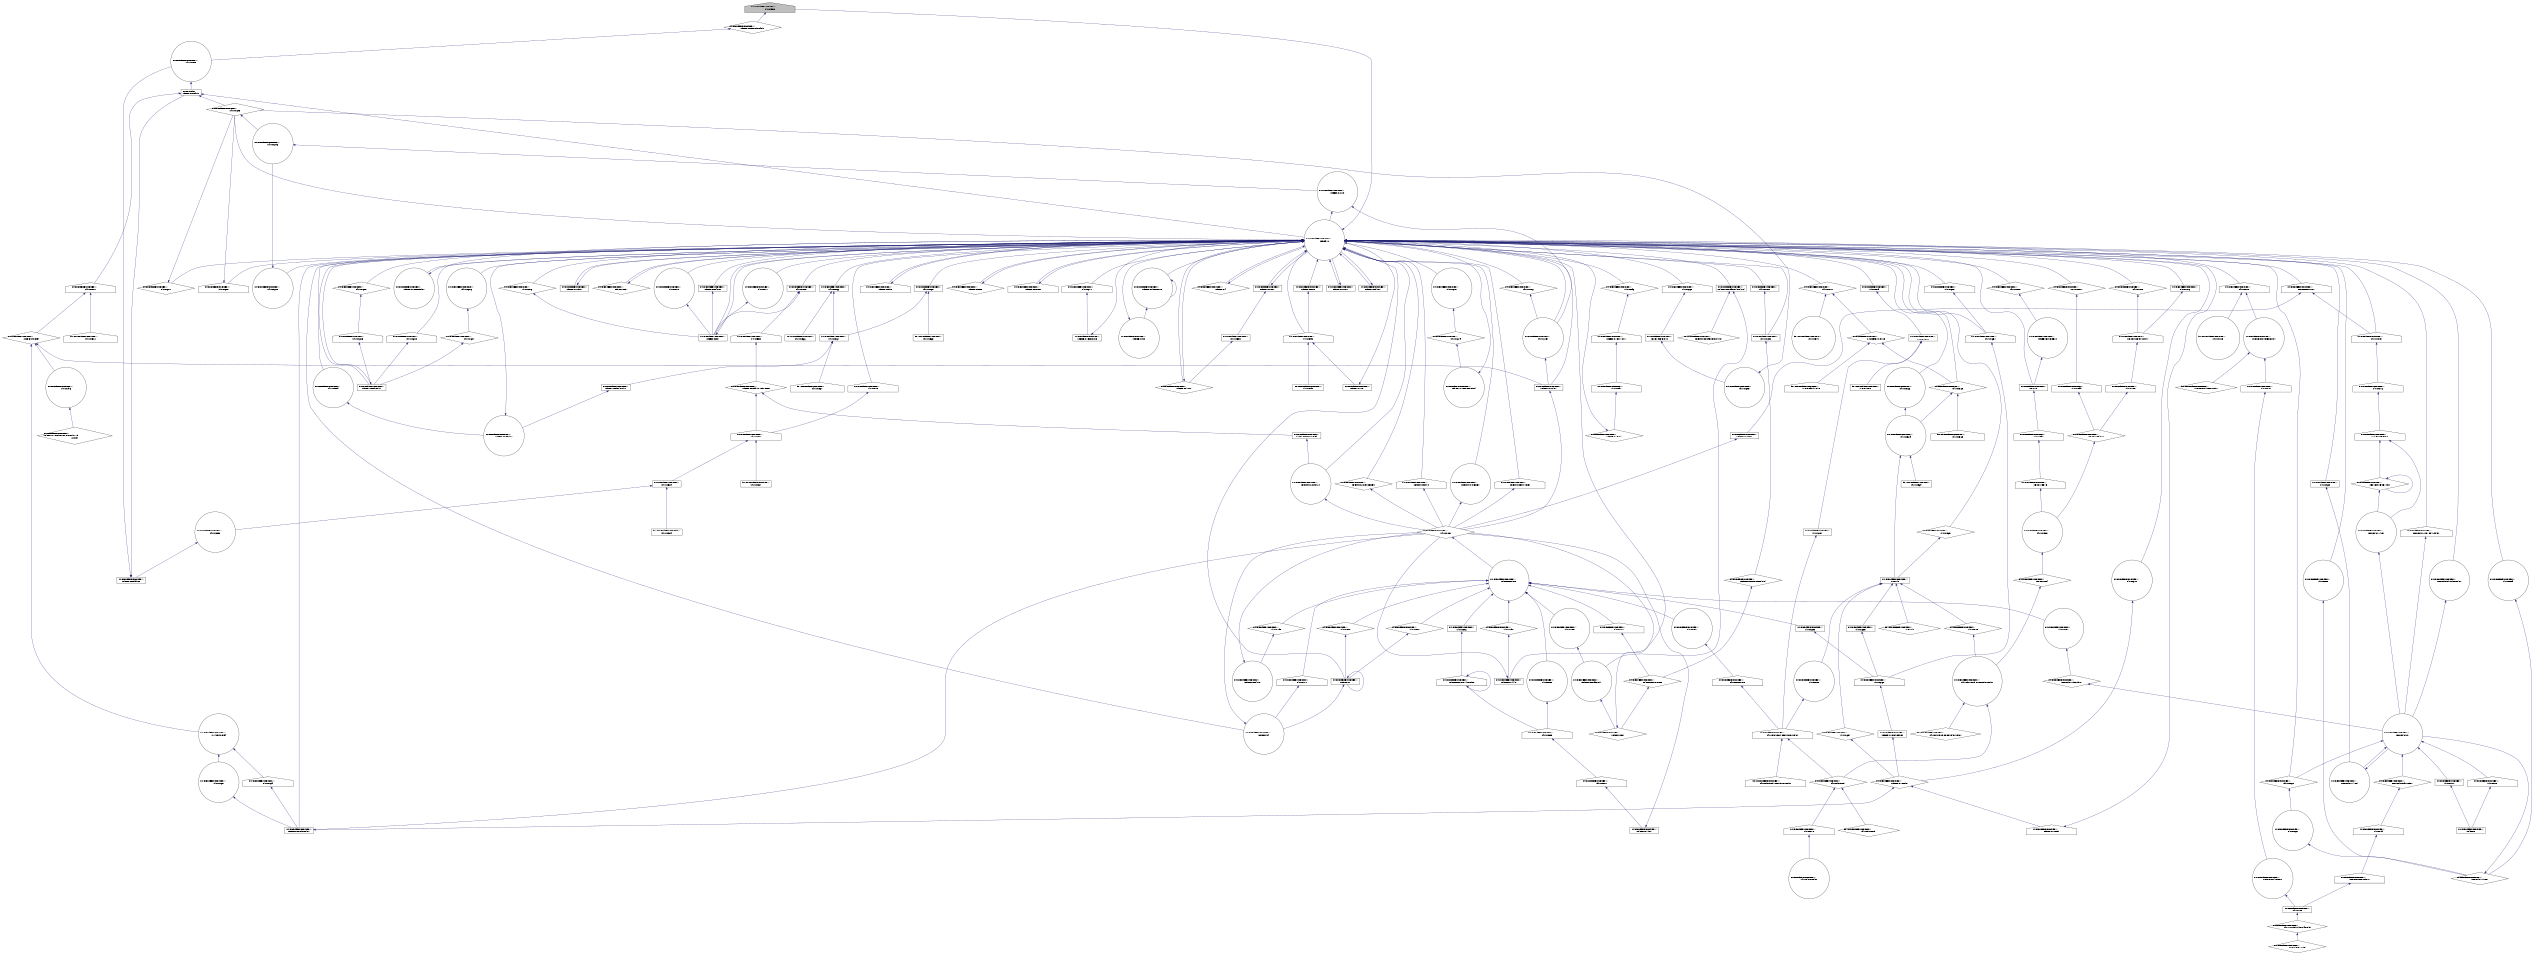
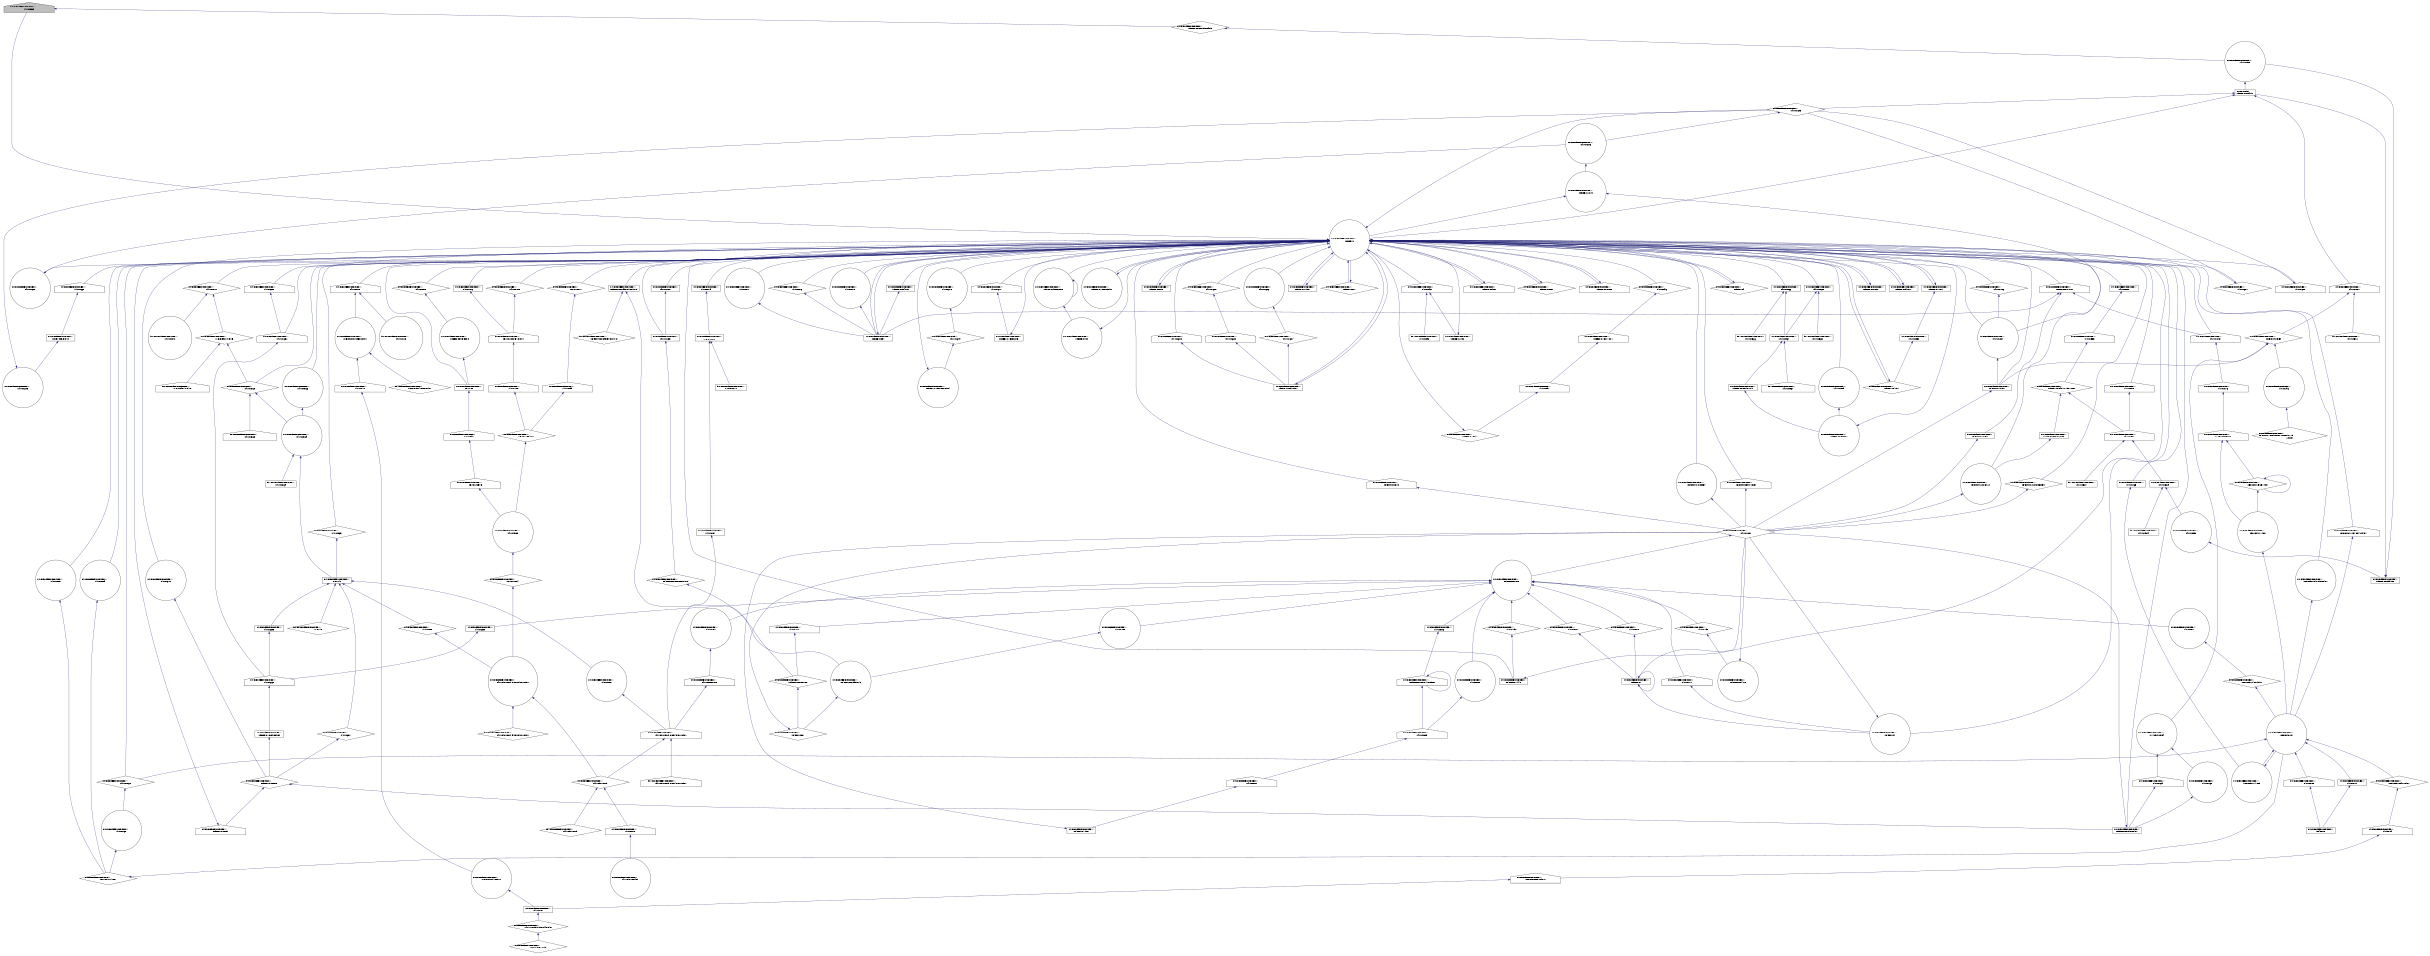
edge "omc_CodegenSparseFMI _daeExpCall" -> "omc_CodegenSparseFMI _fun__532": now "omc_CodegenSparseFMI _daeExpCall" -> "omc_CodegenSparseFMI _assertCommon"
edge "omc_CodegenSparseFMI _lm__592" -> "omc_CodegenSparseFMI _daeExpCons": now "omc_CodegenSparseFMI _daeExp" -> "omc_CodegenSparseFMI _daeExpCons"
